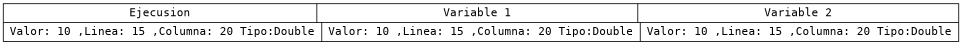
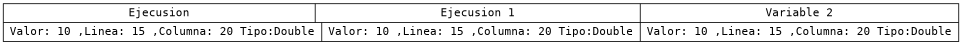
node "Ejecusion": text "Variable 1" -> "Ejecusion 1"
